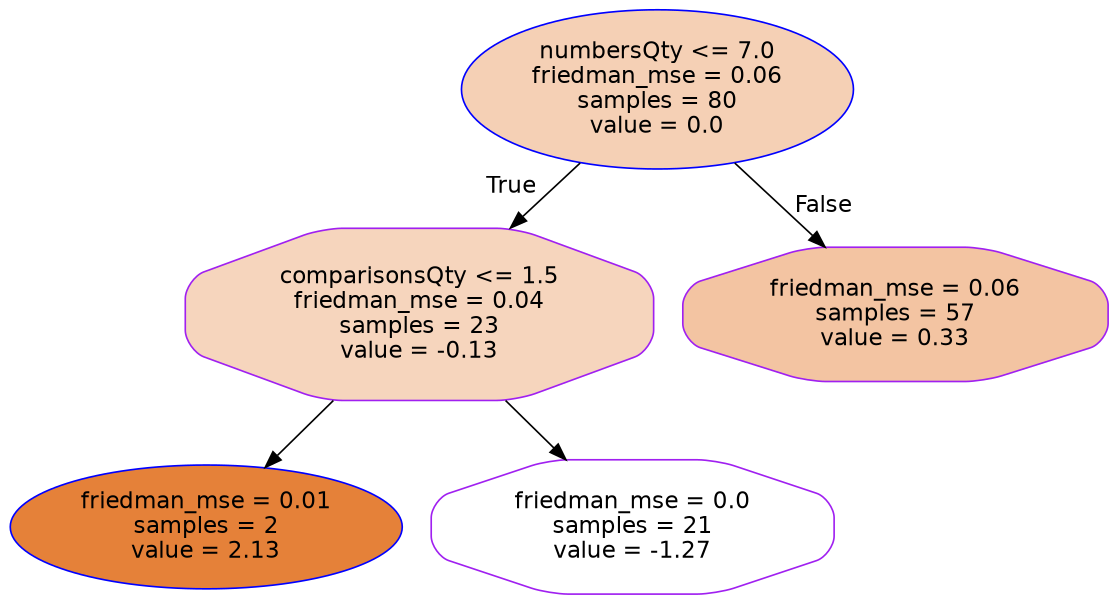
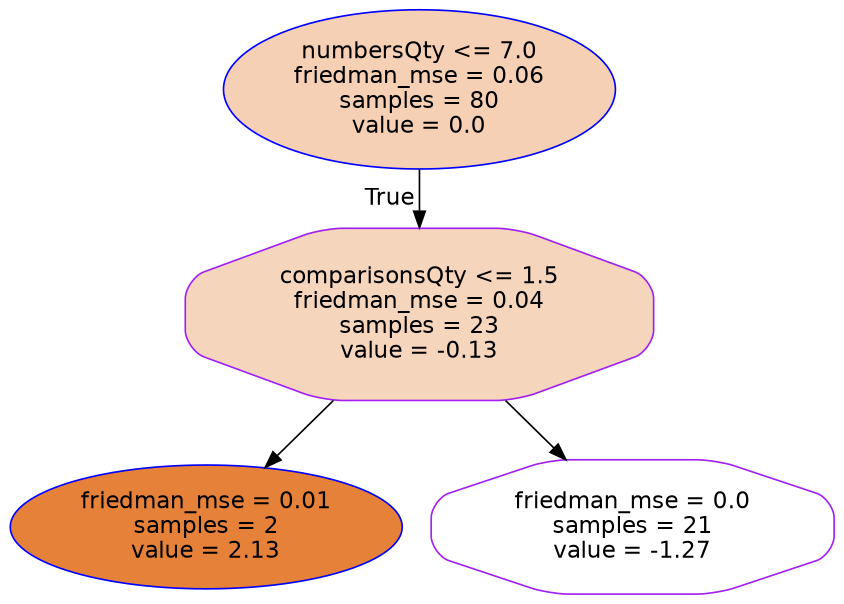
node "friedman_mse = 0.06 samples = 57 value = 0.33": removed
